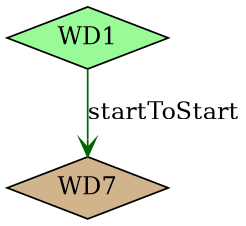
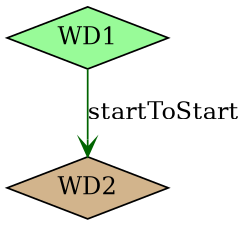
node "WD7": label "WD7" -> "WD2"
